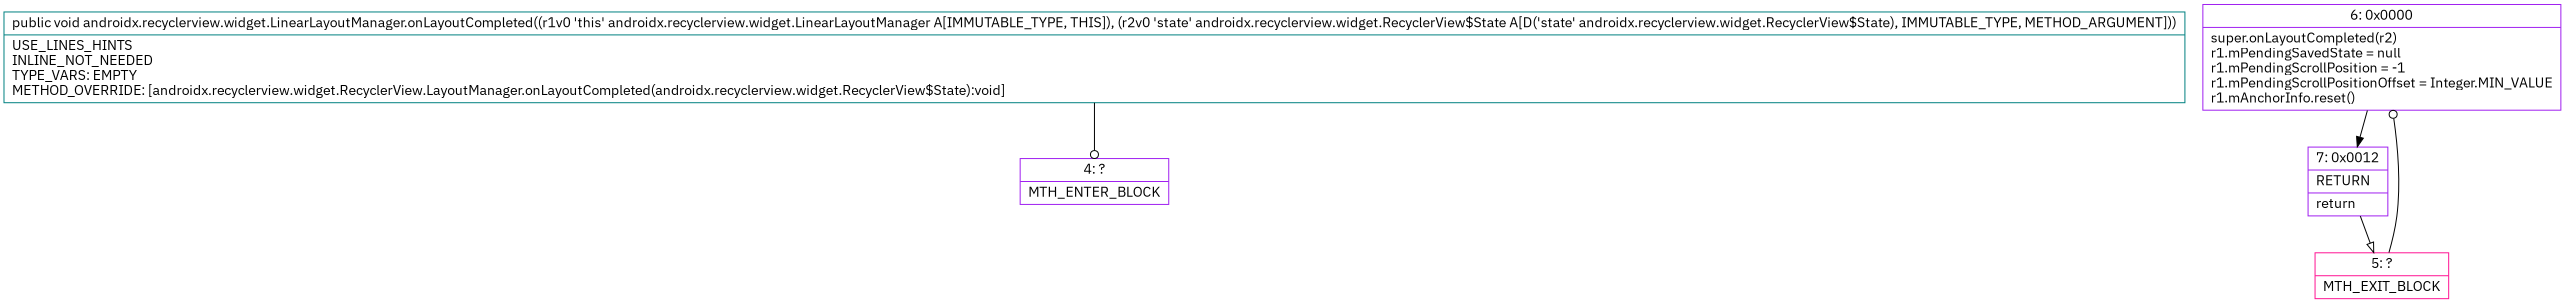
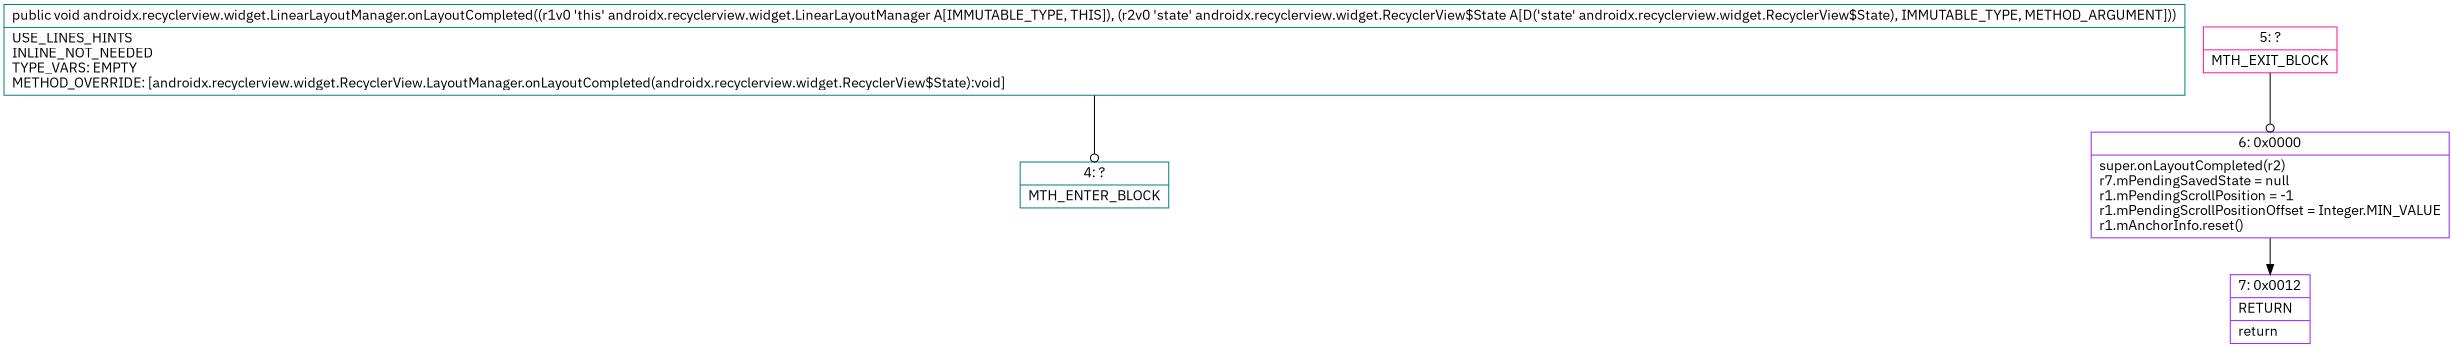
node "6: 0x0000": text "r1.mPendingSavedState = null" -> "r7.mPendingSavedState = null"
node "4: ?": color purple -> teal
edge "7: 0x0012" -> "5: ?": removed
